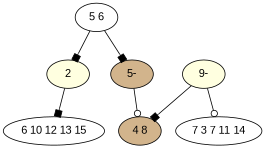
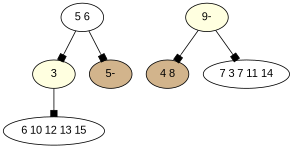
node "2": label "2" -> "3"
edge "5-" -> "4 8": removed
edge "9-" -> "7 3 7 11 14": arrowhead odot -> box
